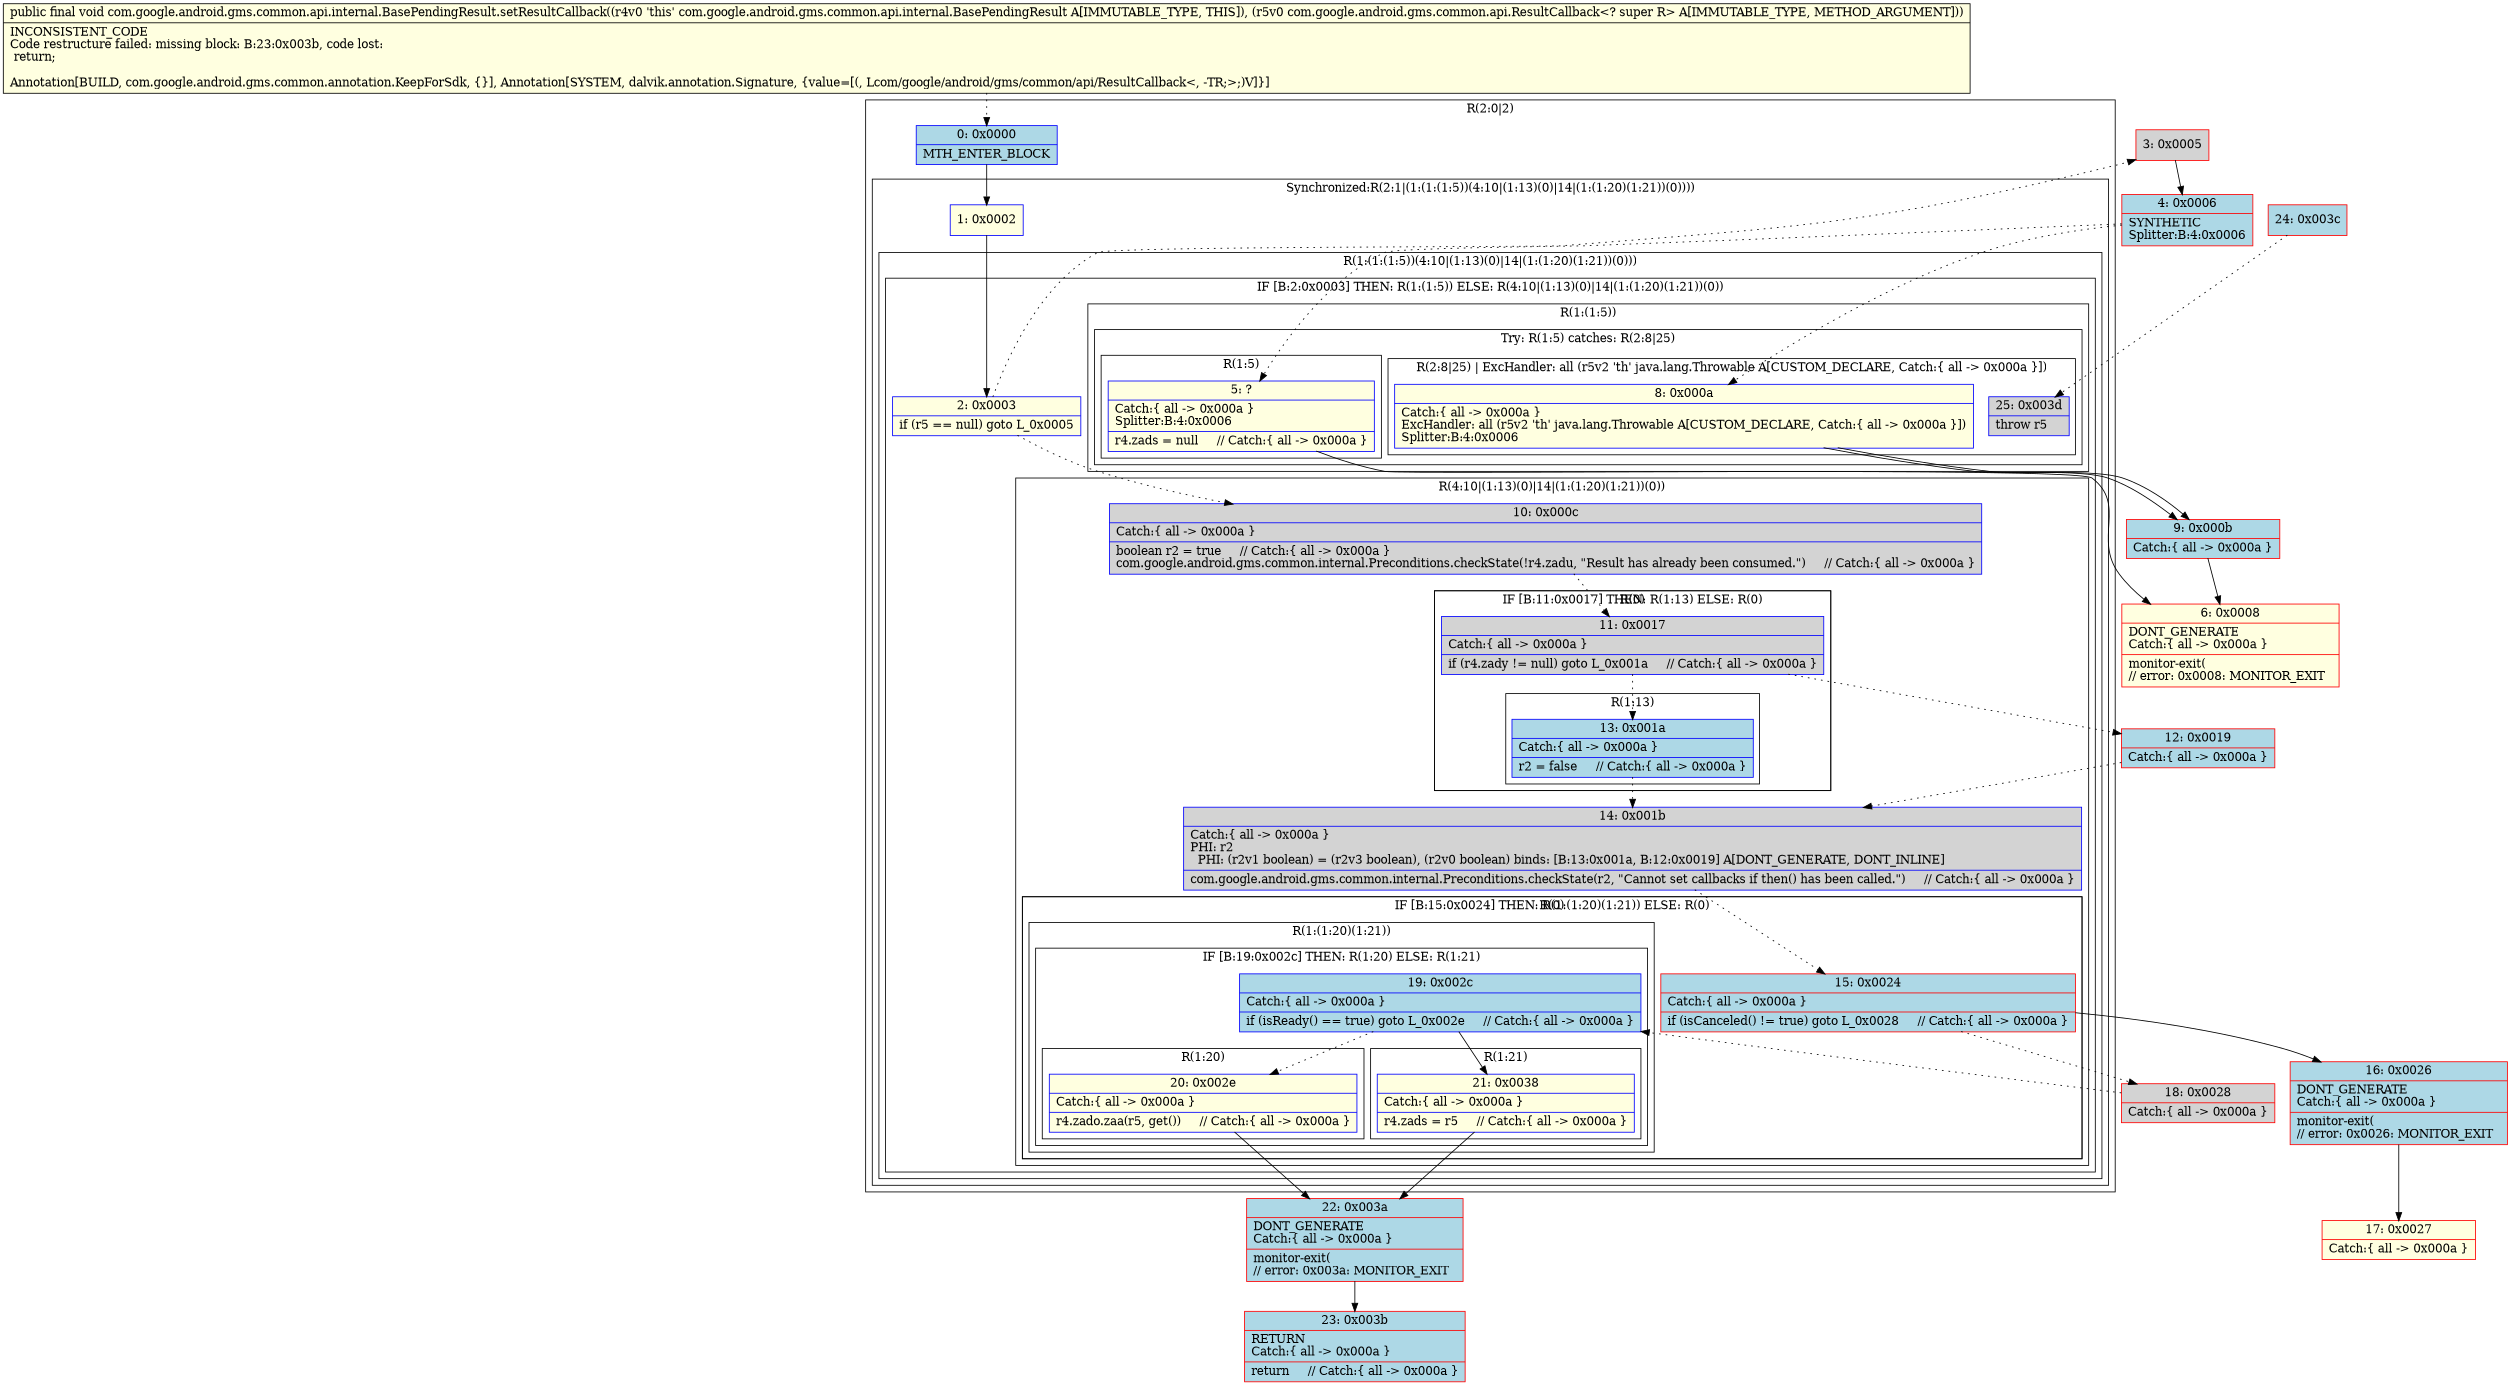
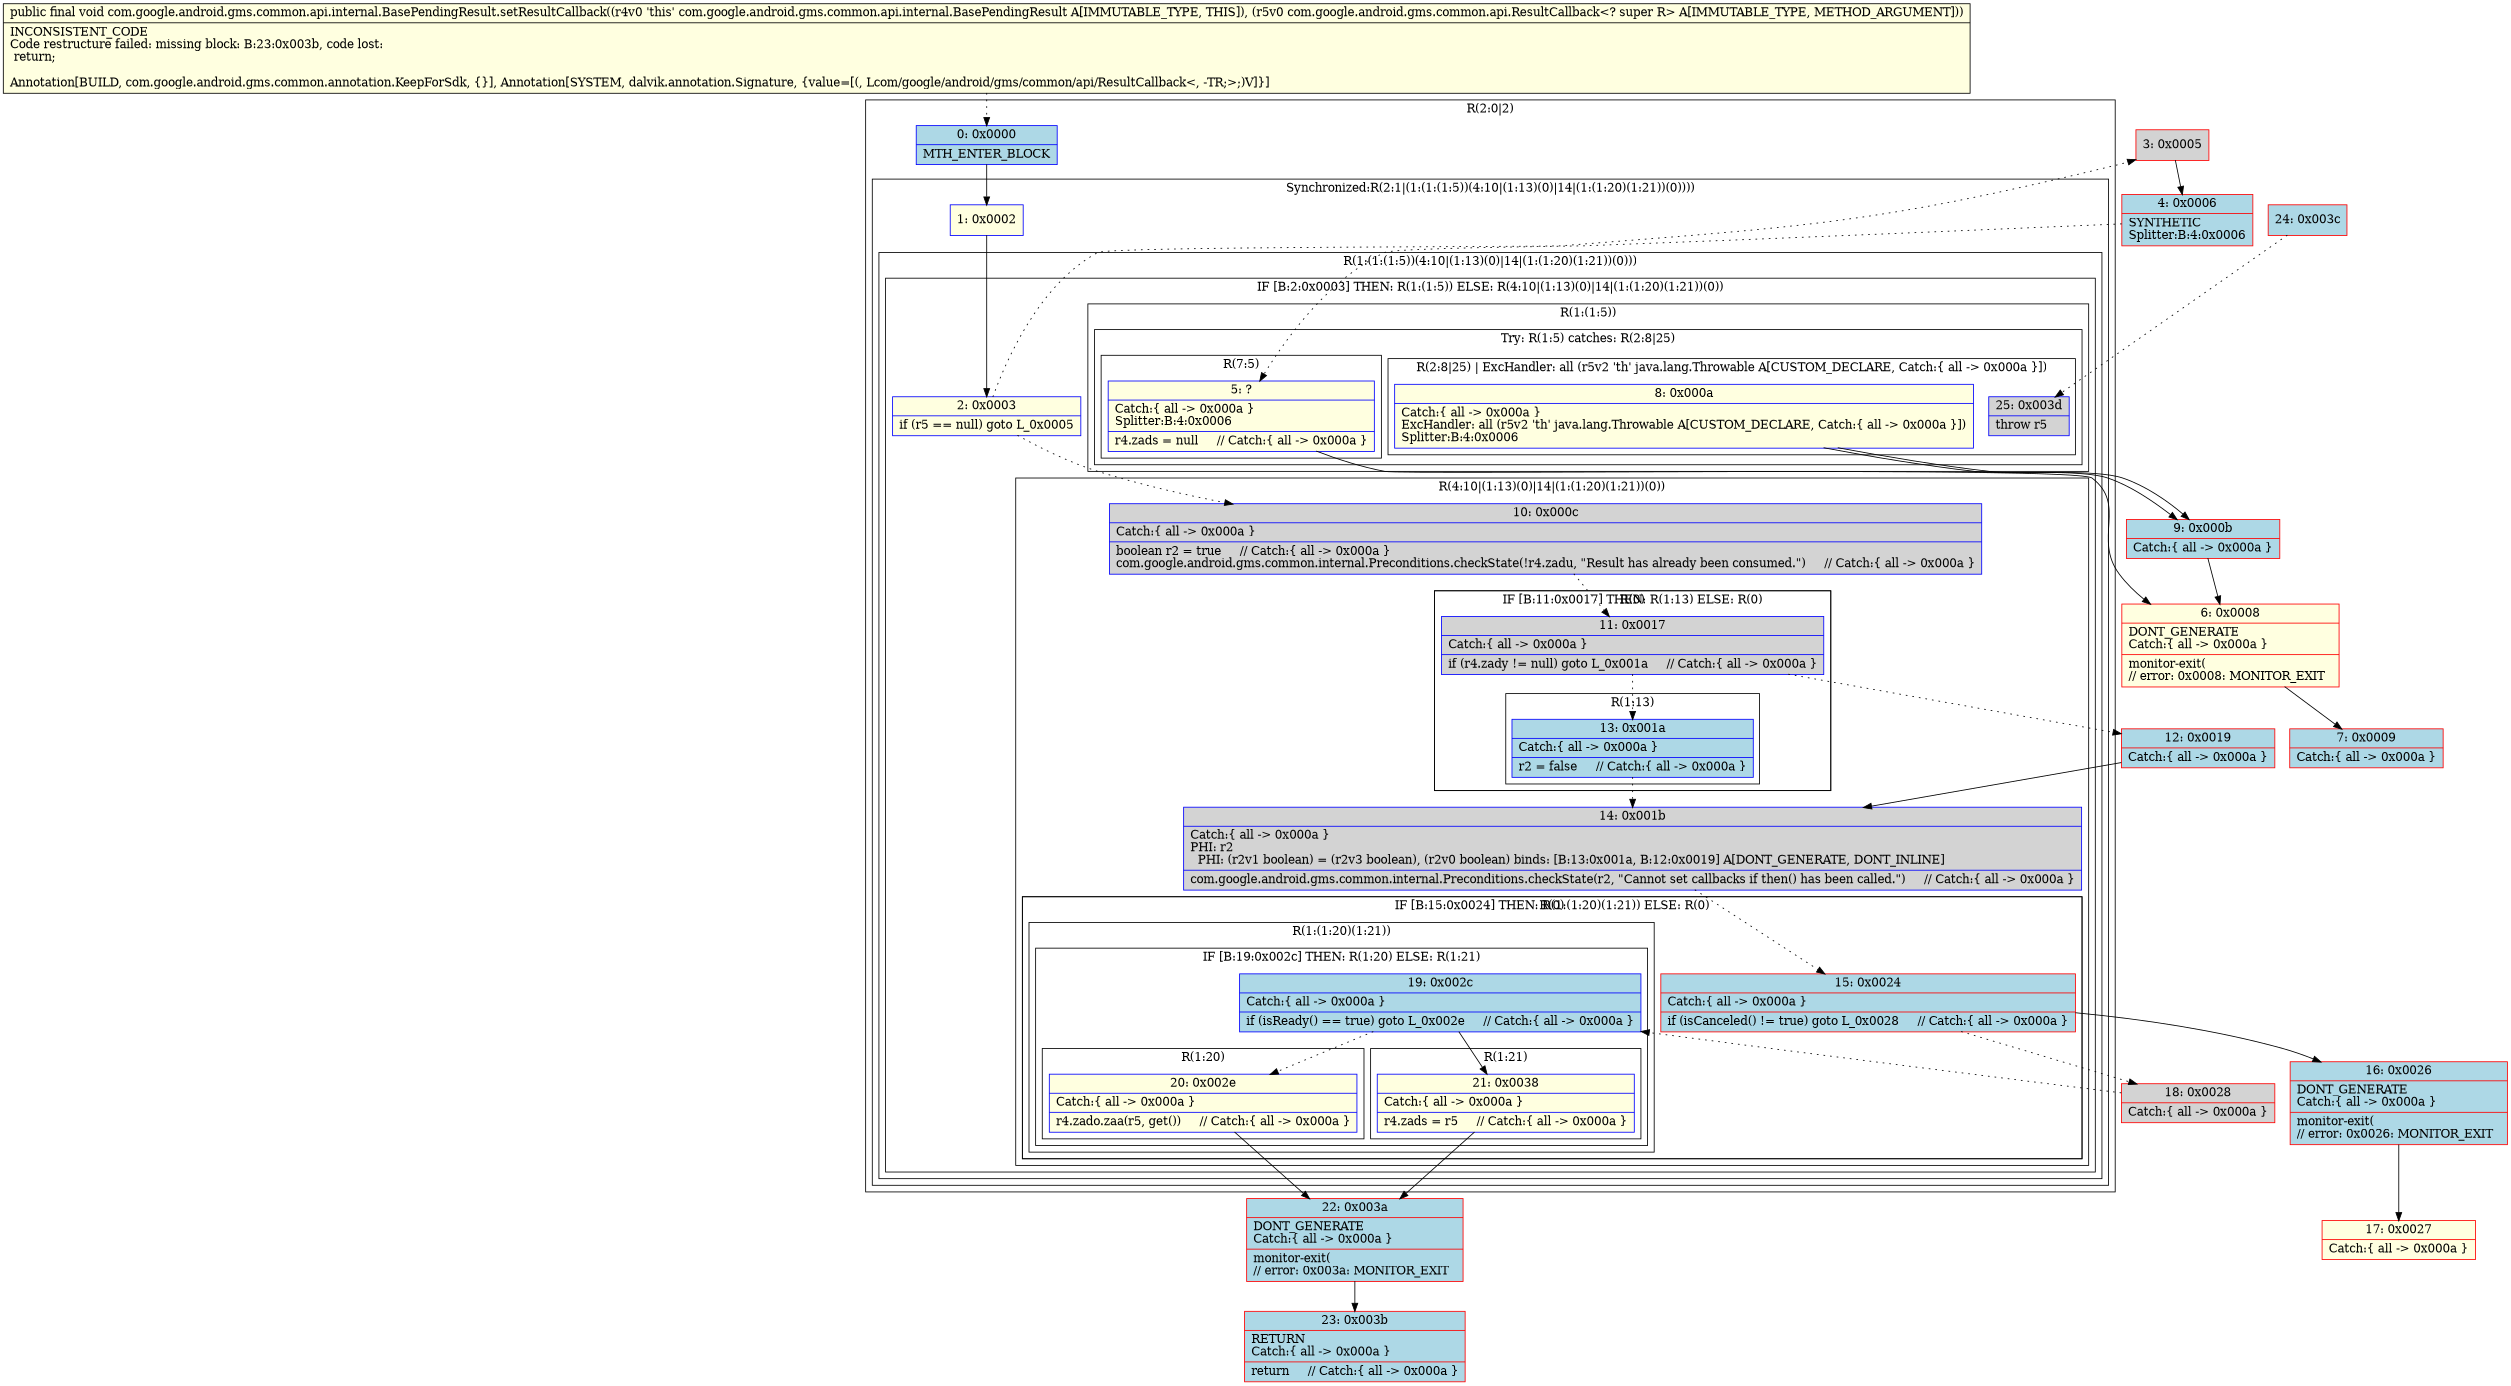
edge "4: 0x0006" -> "8: 0x000a": removed
cluster "R(1:5)": label "R(1:5)" -> "R(7:5)"
node "7: 0x0009": added
edge "12: 0x0019" -> "14: 0x001b": style dotted -> solid
